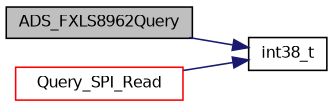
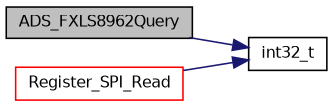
node "int38_t": label "int38_t" -> "int32_t"
node "Query_SPI_Read": label "Query_SPI_Read" -> "Register_SPI_Read"
